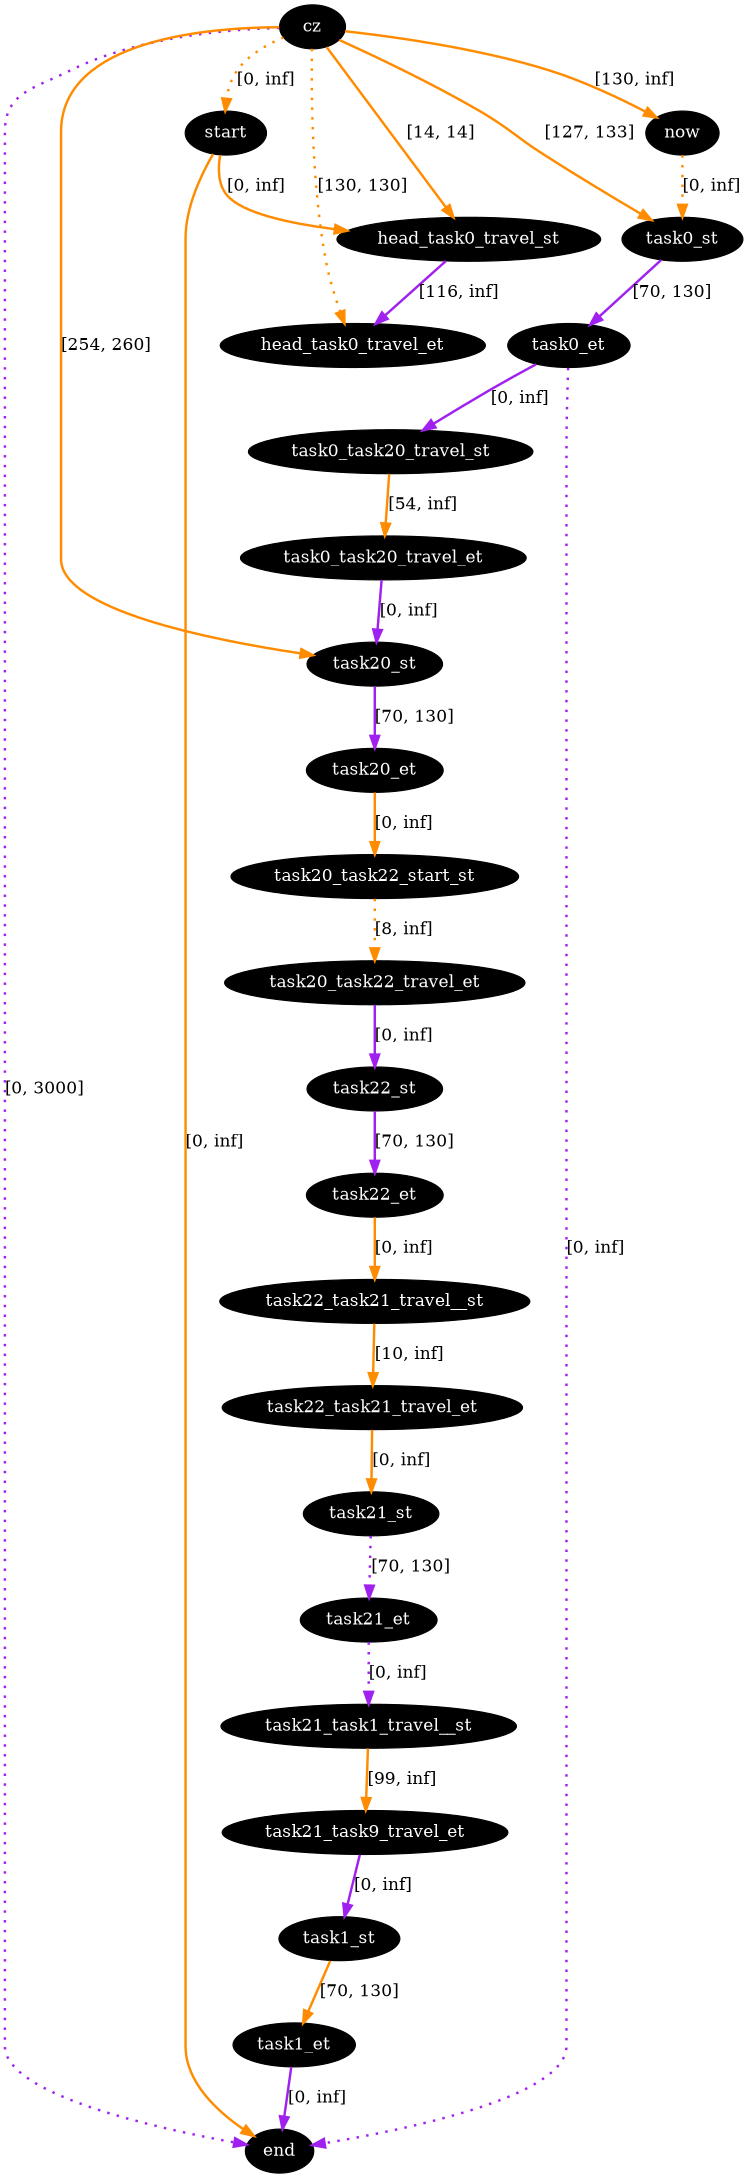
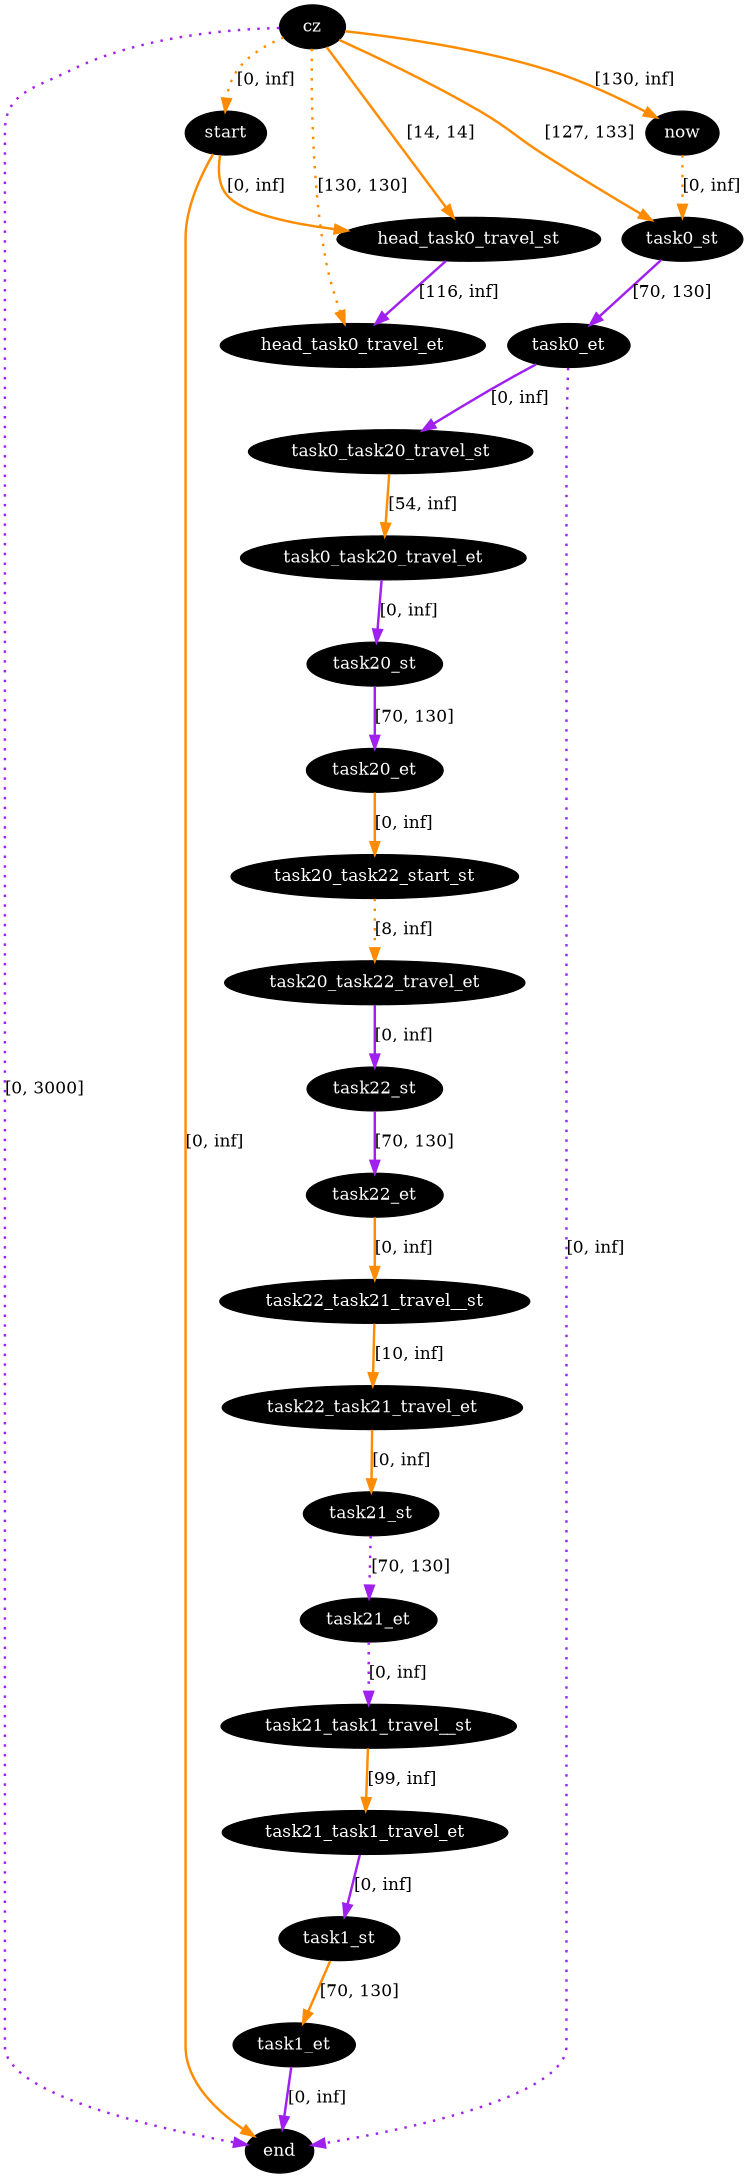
edge "cz" -> "task20_st": removed, label "[254, 260]"
node "task21_task9_travel_et": label "task21_task9_travel_et" -> "task21_task1_travel_et"
